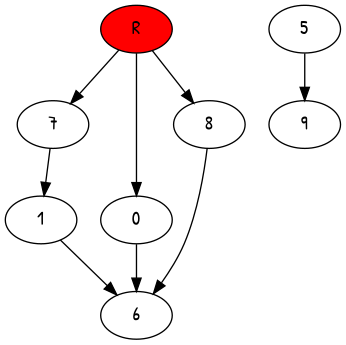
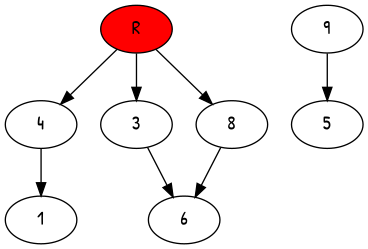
edge "5" -> "9": reversed
node "7": label "7" -> "4"
node "0": label "0" -> "3"
edge "1" -> "6": removed
